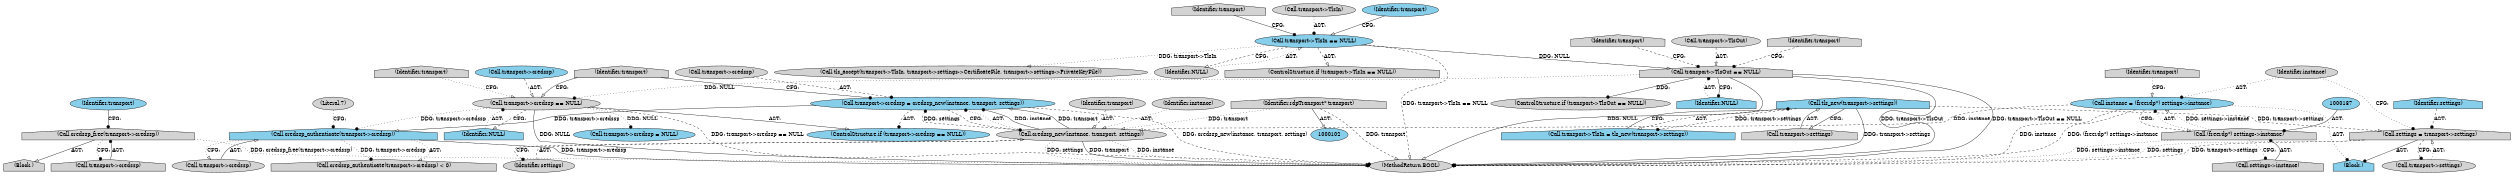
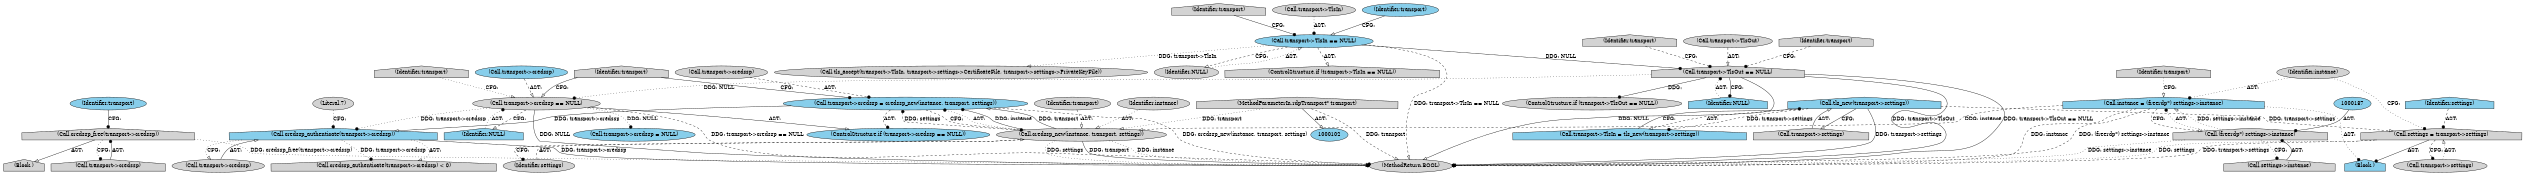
edge "(Call,transport->TlsIn == NULL)" -> "(Call,transport->TlsOut == NULL)": arrowhead onormal -> dot
node "(Identifier,rdpTransport* transport)": label "(Identifier,rdpTransport* transport)" -> "(MethodParameterIn,rdpTransport* transport)"
node "(Call,instance = (freerdp*) settings->instance)": shape ellipse -> house
